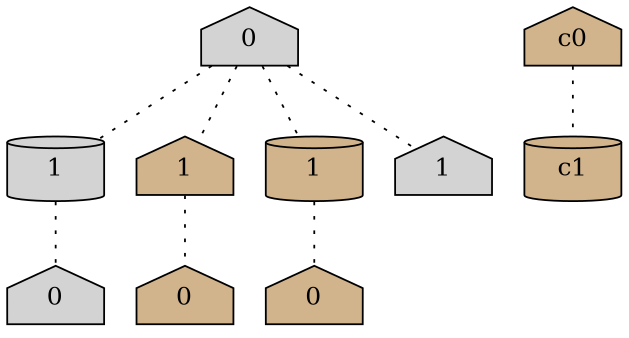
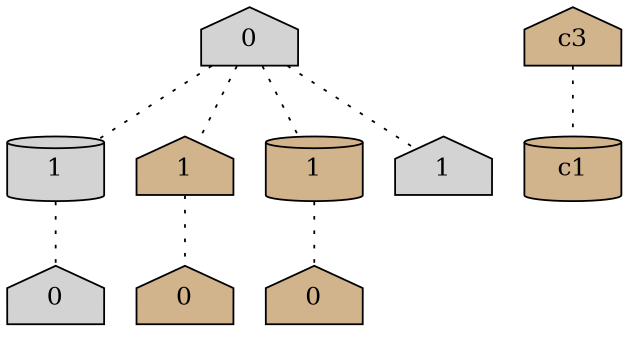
node "c0": label "c0" -> "c3"
